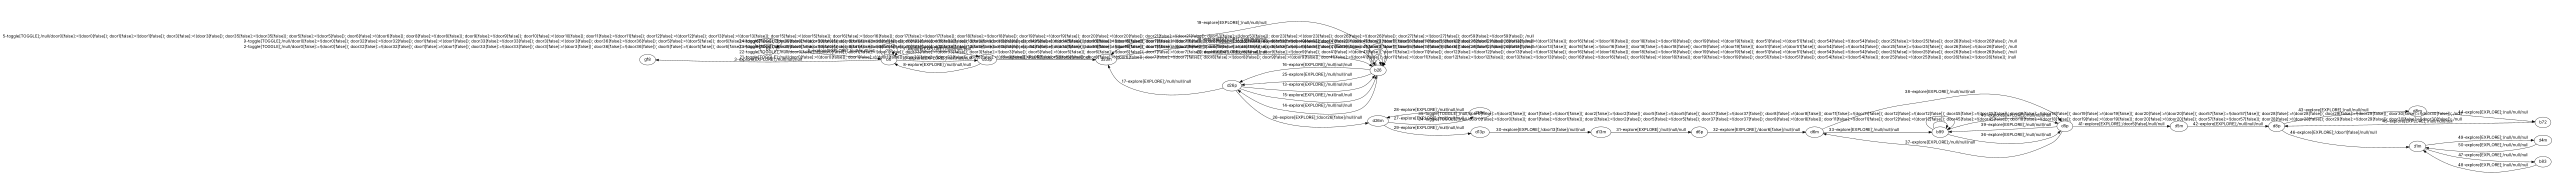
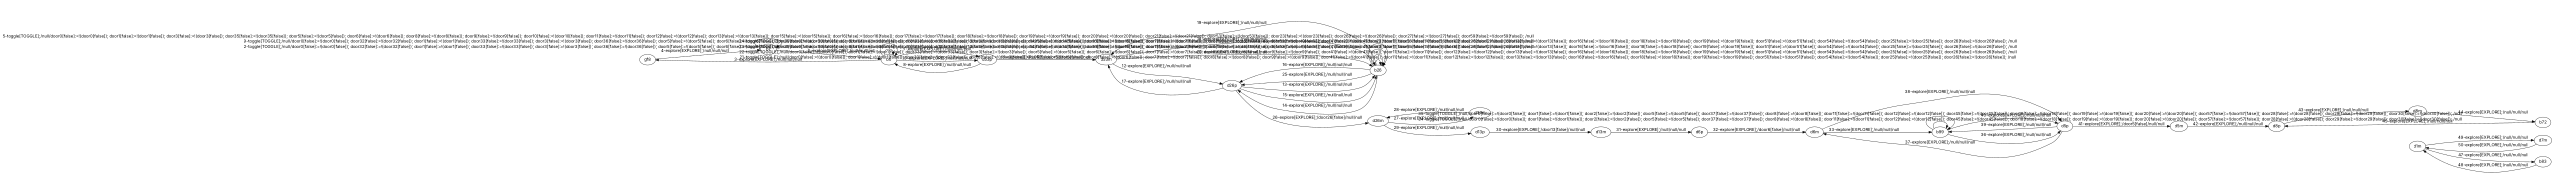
edge "gf8" -> "b1": added, label "4-explore[EXPLORE];/null/null/null"
edge "d53m" -> "d26p": added, label "12-explore[EXPLORE];/null/null/null"
node "d4m": label "d4m" -> "d7m"
edge "d8p" -> "d1m": removed, label "46-explore[EXPLORE];/door1[false]/null/null"
